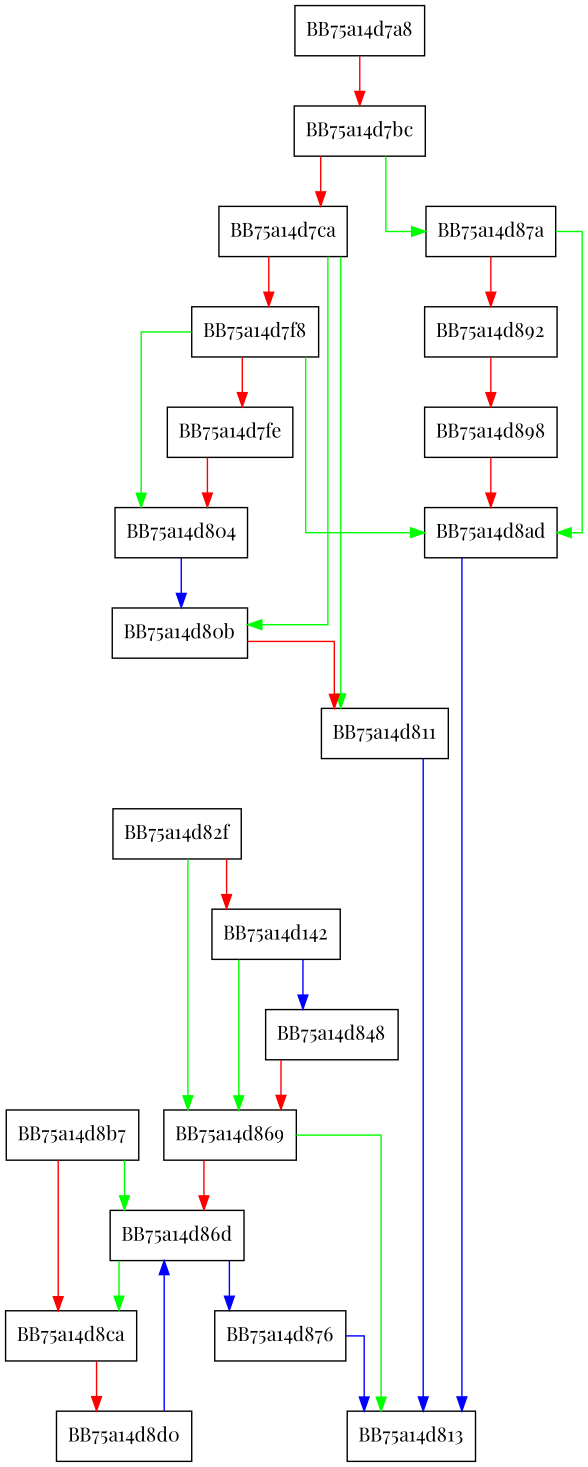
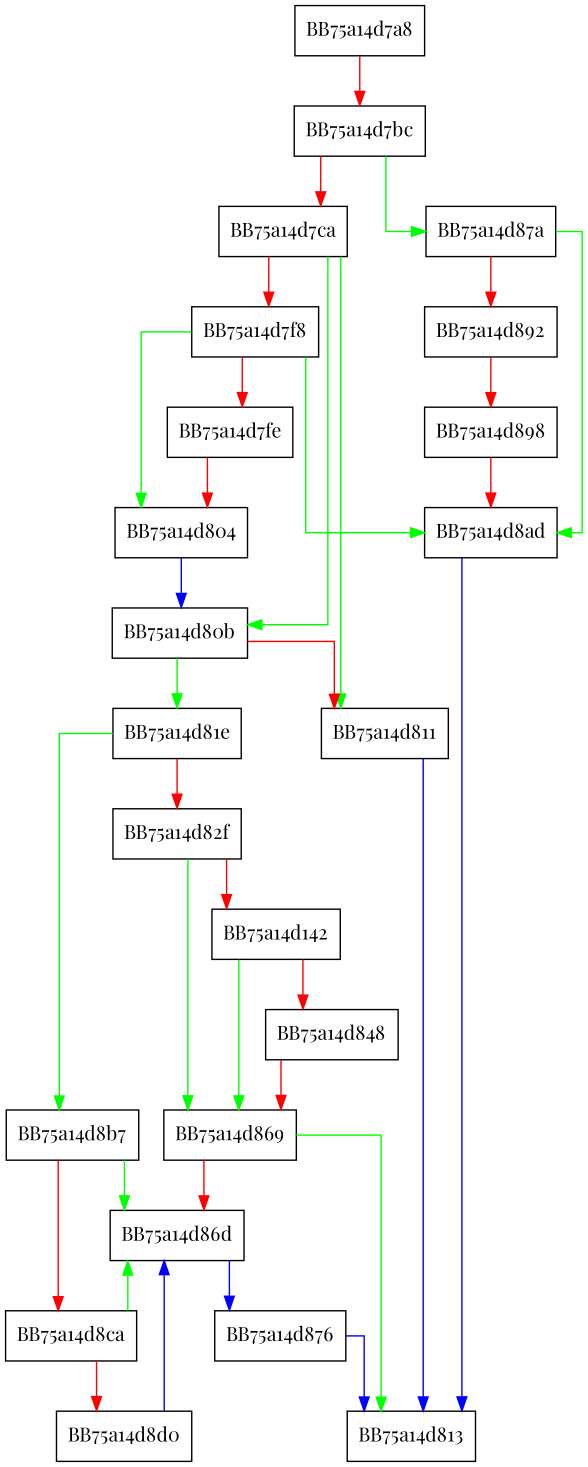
node "BB75a14d81e": added
edge "BB75a14d142" -> "BB75a14d848": color blue -> red
edge "BB75a14d86d" -> "BB75a14d8ca": reversed
